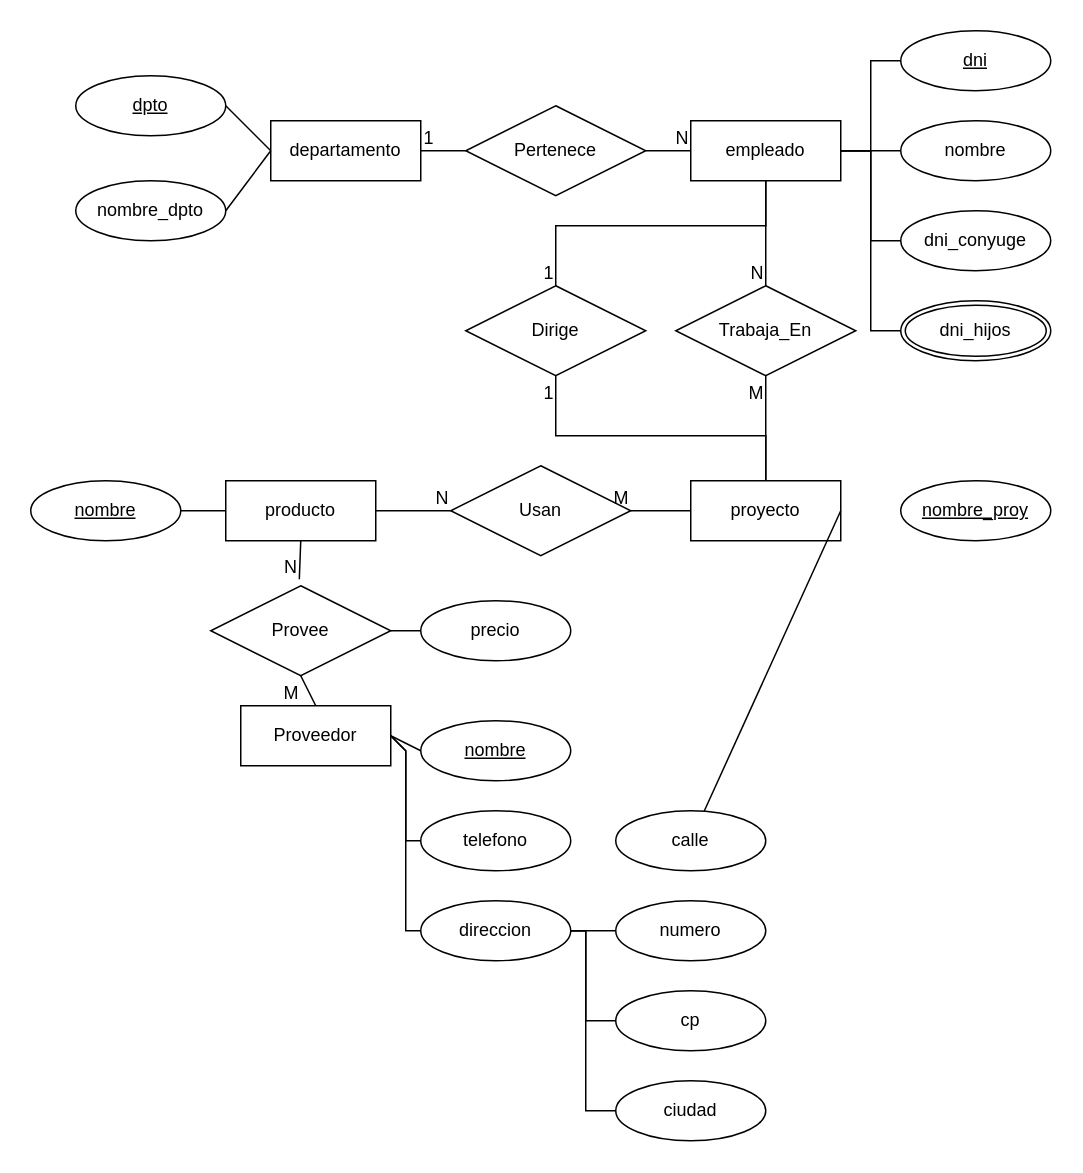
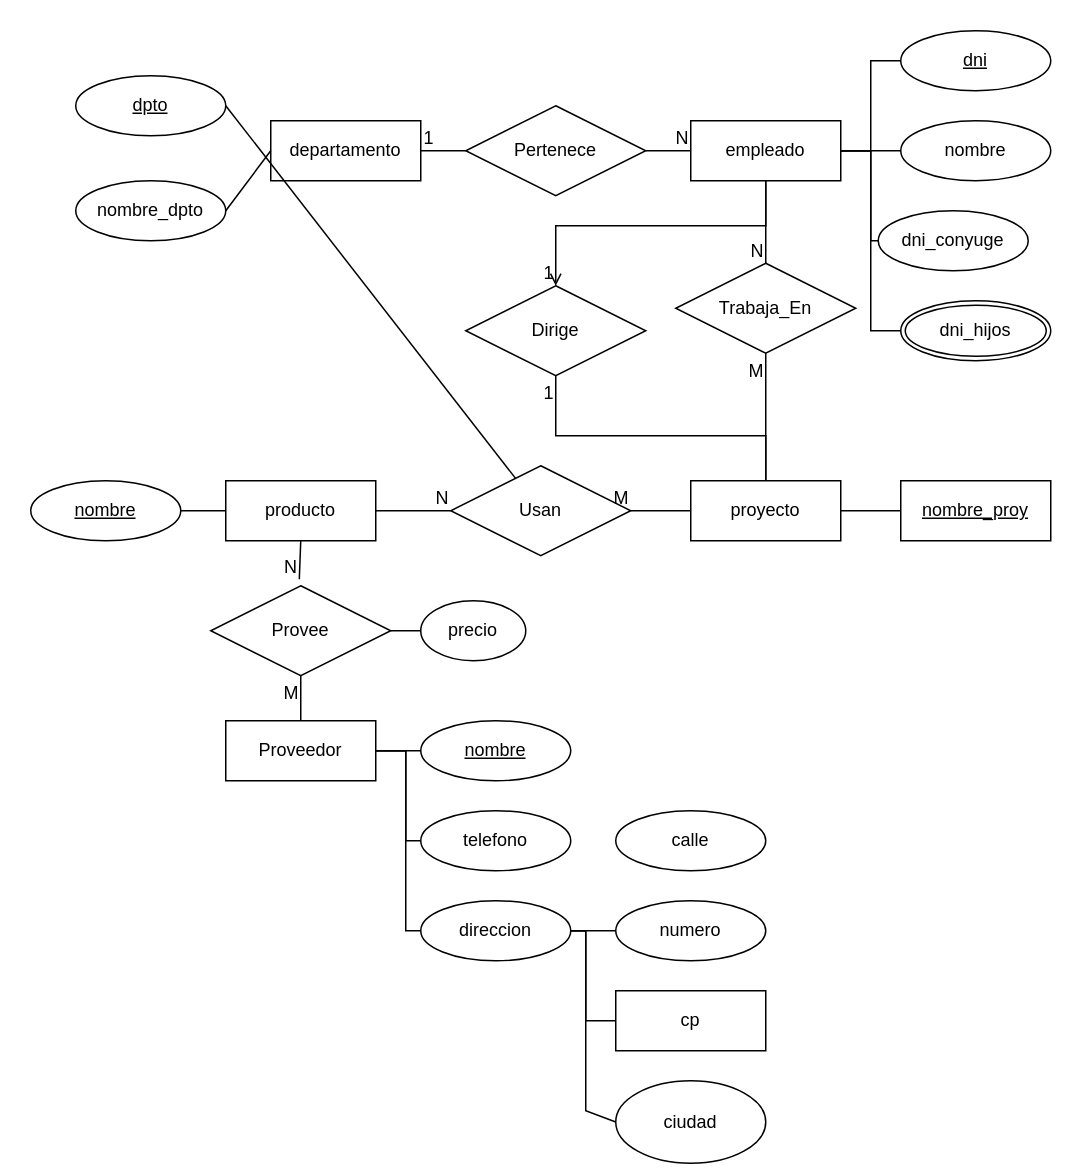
edge "dpto" -- "departamento": now "dpto" -- "Usan"
node "dni_conyuge": moved (976, 241) -> (953, 241)
edge "empleado" -- "Dirige": arrowhead none -> open
node "Trabaja_En": moved (766, 331) -> (766, 308)
node "nombre_proy": shape ellipse -> rectangle
node "precio": size 150x60 -> 105x60
edge "proyecto" -- "calle": now "proyecto" -- "nombre_proy"
node "Proveedor": moved (316, 736) -> (301, 751)
node "cp": shape ellipse -> rectangle
node "ciudad": size 150x60 -> 150x83
